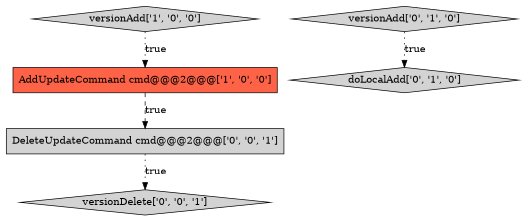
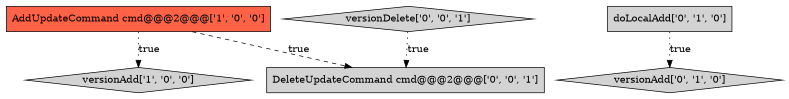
edge "versionAdd['1', '0', '0']" -> "AddUpdateCommand cmd@@@2@@@['1', '0', '0']": reversed
edge "versionAdd['0', '1', '0']" -> "doLocalAdd['0', '1', '0']": reversed
node "doLocalAdd['0', '1', '0']": shape diamond -> box
edge "DeleteUpdateCommand cmd@@@2@@@['0', '0', '1']" -> "versionDelete['0', '0', '1']": reversed
